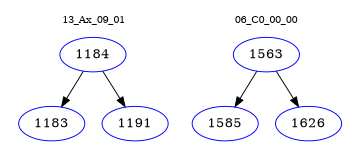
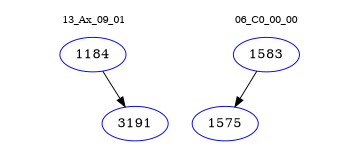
node "1563": label "1563" -> "1583"
node "1183": removed
node "1191": label "1191" -> "3191"
node "1585": label "1585" -> "1575"
node "1626": removed
